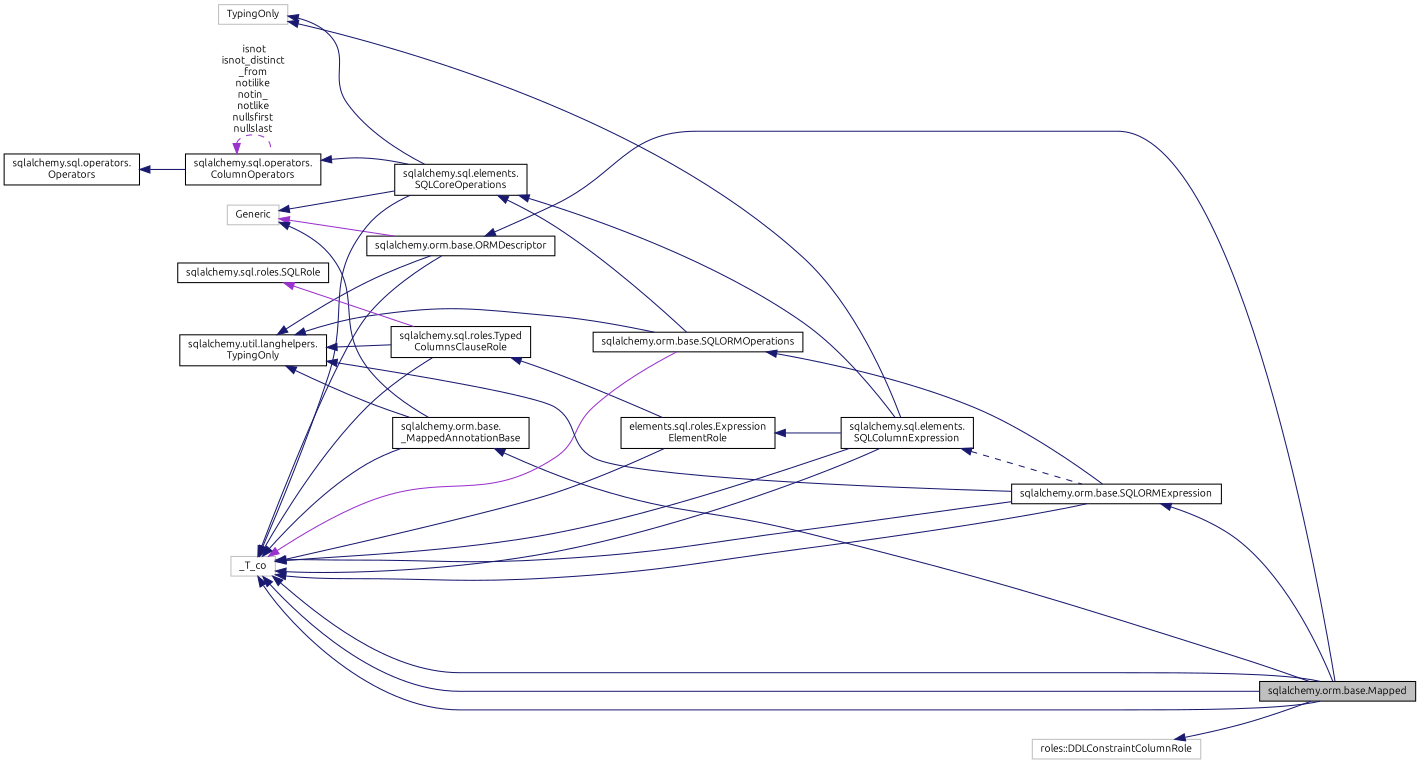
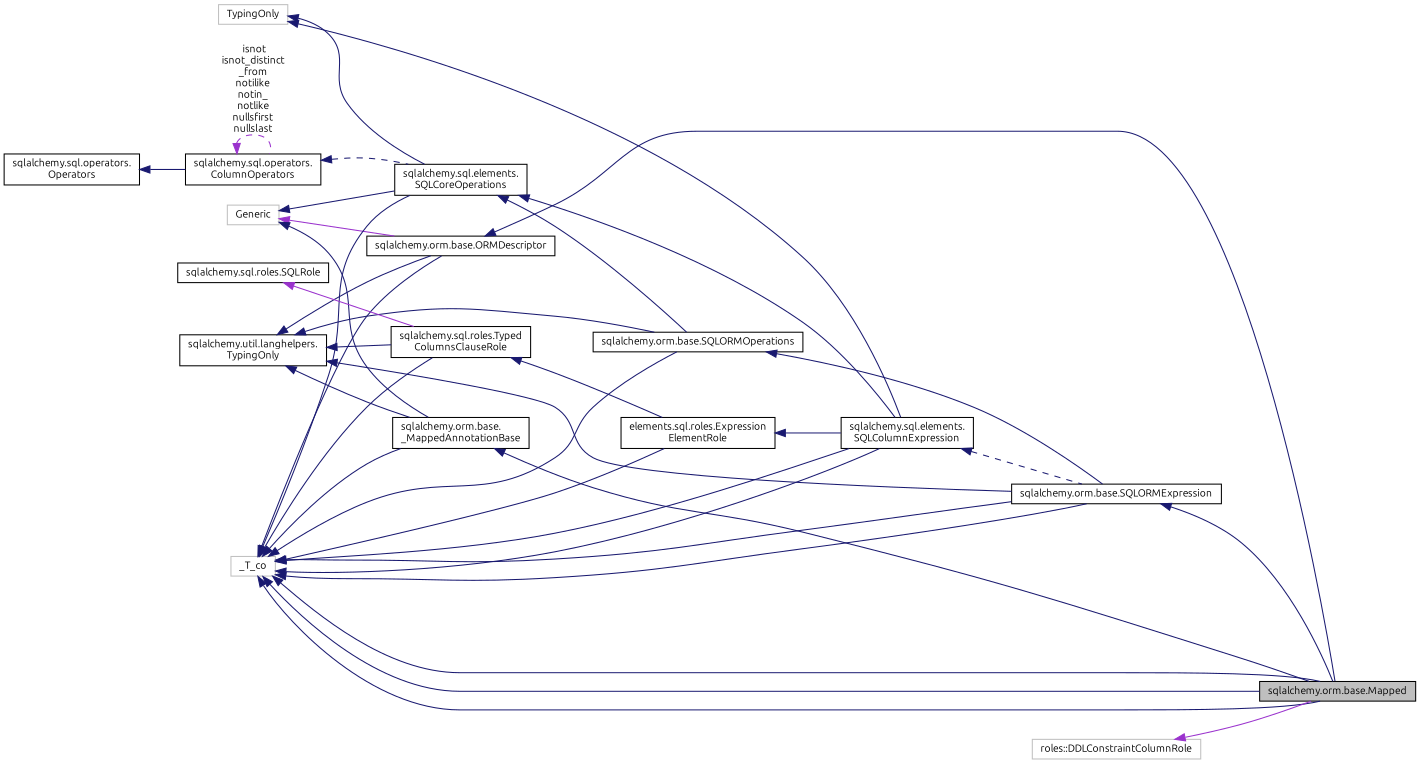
edge "sqlalchemy.sql.elements. SQLCoreOperations" -> "sqlalchemy.sql.operators. ColumnOperators": style solid -> dashed
edge "sqlalchemy.orm.base.SQLORMOperations" -> "_T_co": color darkorchid3 -> midnightblue
edge "sqlalchemy.orm.base.Mapped" -> "roles::DDLConstraintColumnRole": color midnightblue -> darkorchid3
